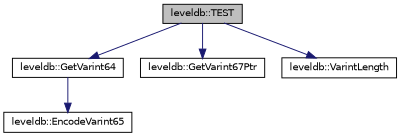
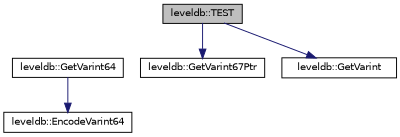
edge "leveldb::TEST" -> "leveldb::GetVarint64": removed
node "leveldb::VarintLength": label "leveldb::VarintLength" -> "leveldb::GetVarint"
node "leveldb::EncodeVarint65": label "leveldb::EncodeVarint65" -> "leveldb::EncodeVarint64"
